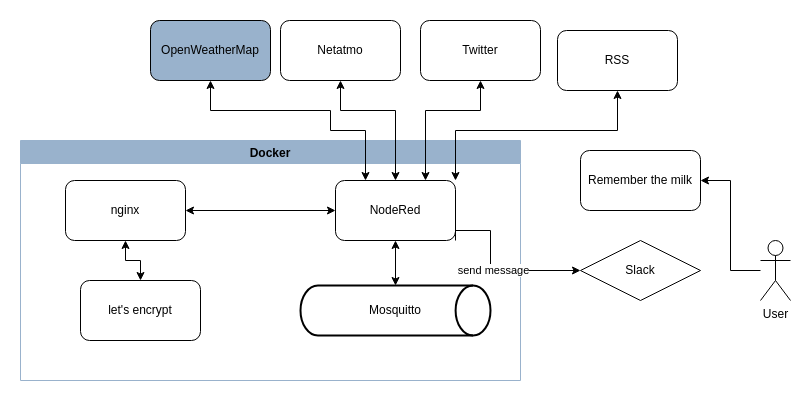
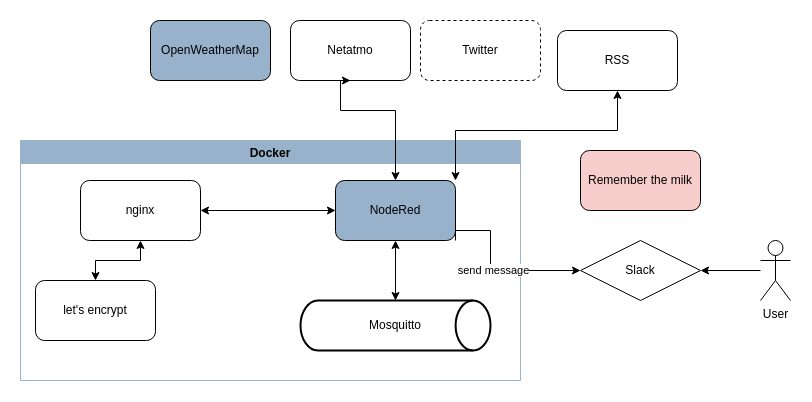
node "Netatmo": moved (341, 51) -> (351, 51)
node "Twitter": style solid -> dashed
edge "OpenWeatherMap" -- "NodeRed": removed
edge "Twitter" -- "NodeRed": removed
node "Remember the milk": fillcolor #ffffff -> #f8cecc
node "nginx": moved (126, 211) -> (141, 211)
node "NodeRed": fillcolor #ffffff -> #99b2cc
edge "User" -> "Remember the milk": removed
edge "User" -> "Slack": added
node "let's encrypt": moved (141, 311) -> (96, 311)
node "Mosquitto": moved (396, 311) -> (396, 326)
